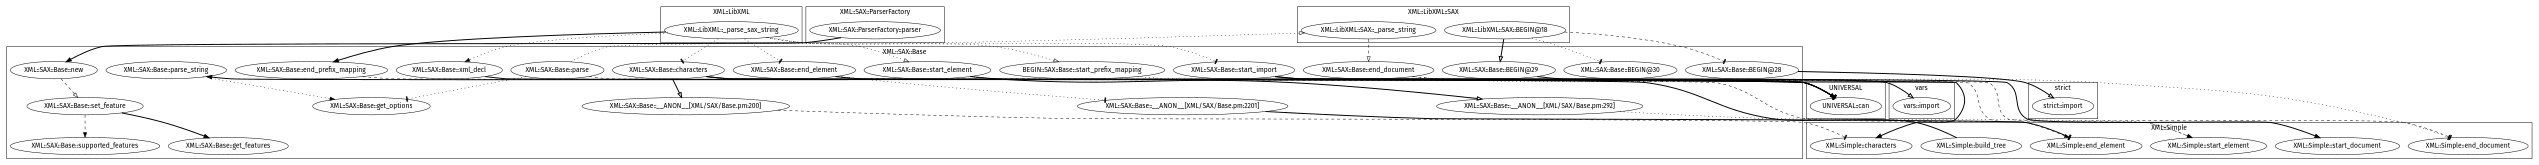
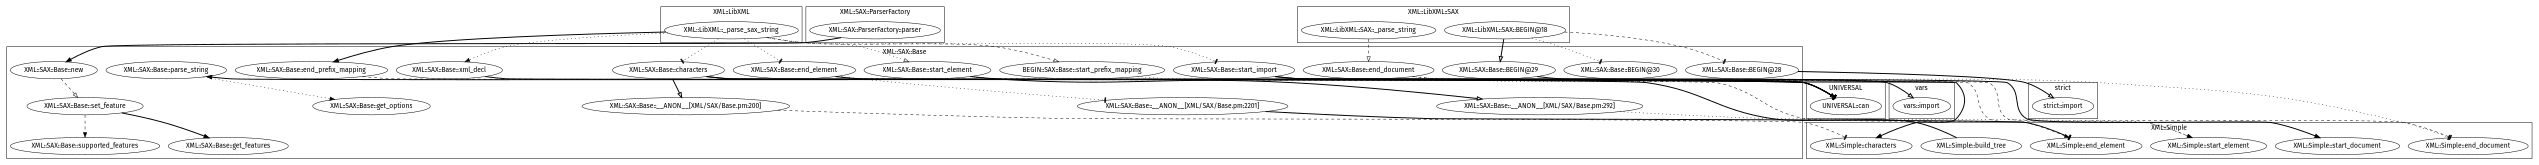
edge "XML::LibXML::_parse_sax_string" -> "BEGIN::SAX::Base::start_prefix_mapping": style dotted -> dashed
node "XML::SAX::Base::parse": removed
